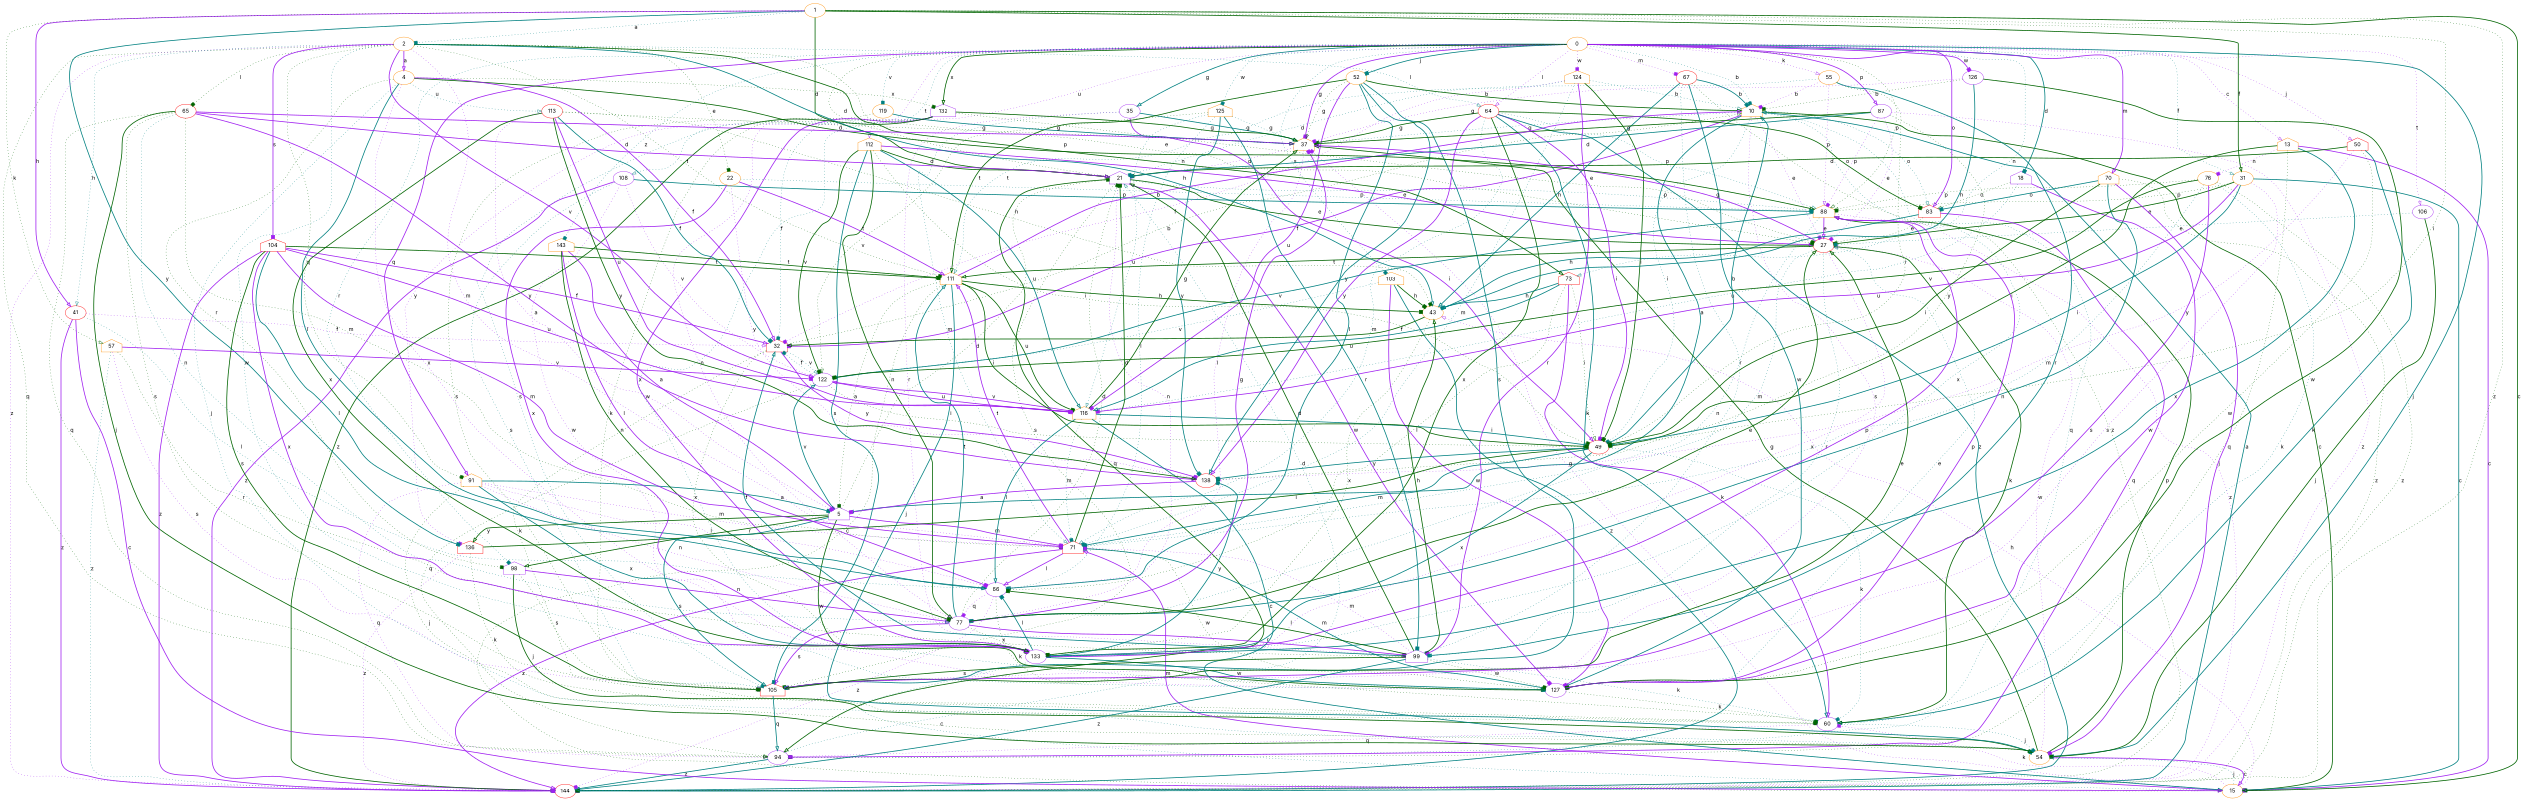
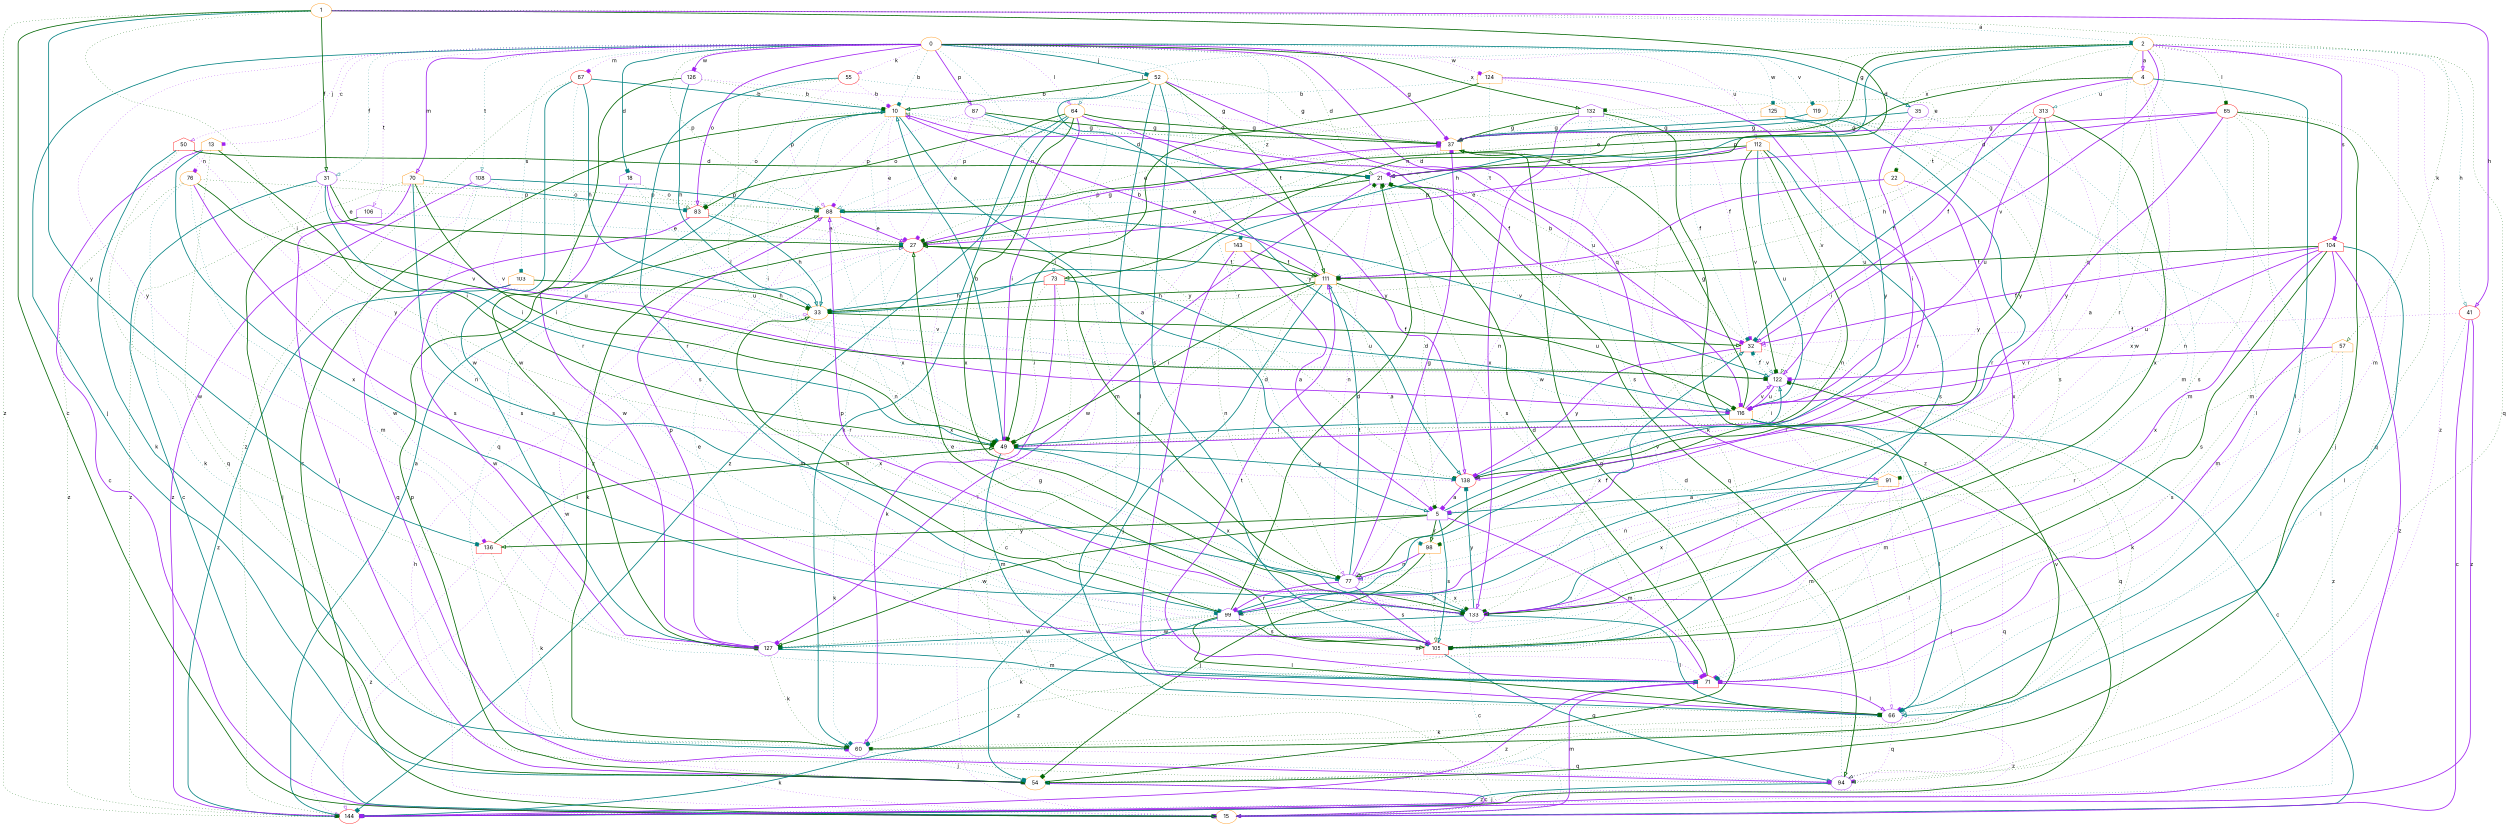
edge "0" -> "13": arrowhead onormal -> box
node "55": color darkorange -> red
node "113": label "113" -> "313"
node "64": color red -> darkorange
edge "65" -> "37": label "d" -> "g"
node "31": color darkorange -> purple
node "106": shape ellipse -> house
node "43": label "43" -> "33"
edge "143" -> "77": style bold -> dotted
edge "21" -> "105": arrowhead box -> onormal
node "98": color purple -> darkorange
edge "66" -> "77": now "66" -> "94"
edge "71" -> "127": removed, label "w"
edge "60" -> "122": added, label "v"
edge "88" -> "144": removed, label "z"
